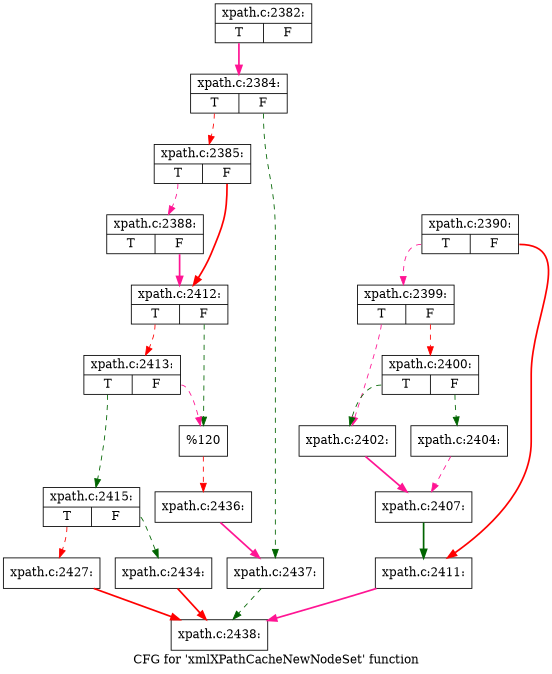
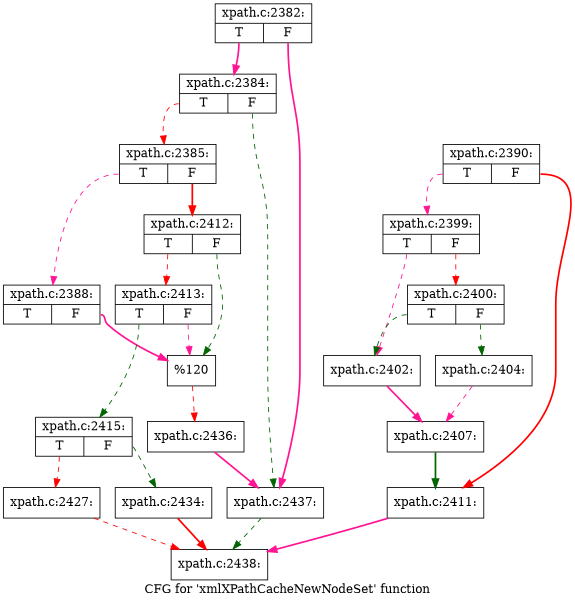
edge "xpath.c:2382:" -> "xpath.c:2437:": added
edge "xpath.c:2388:" -> "xpath.c:2412:": now "xpath.c:2388:" -> "%120"
edge "xpath.c:2427:" -> "xpath.c:2438:": style bold -> dashed
